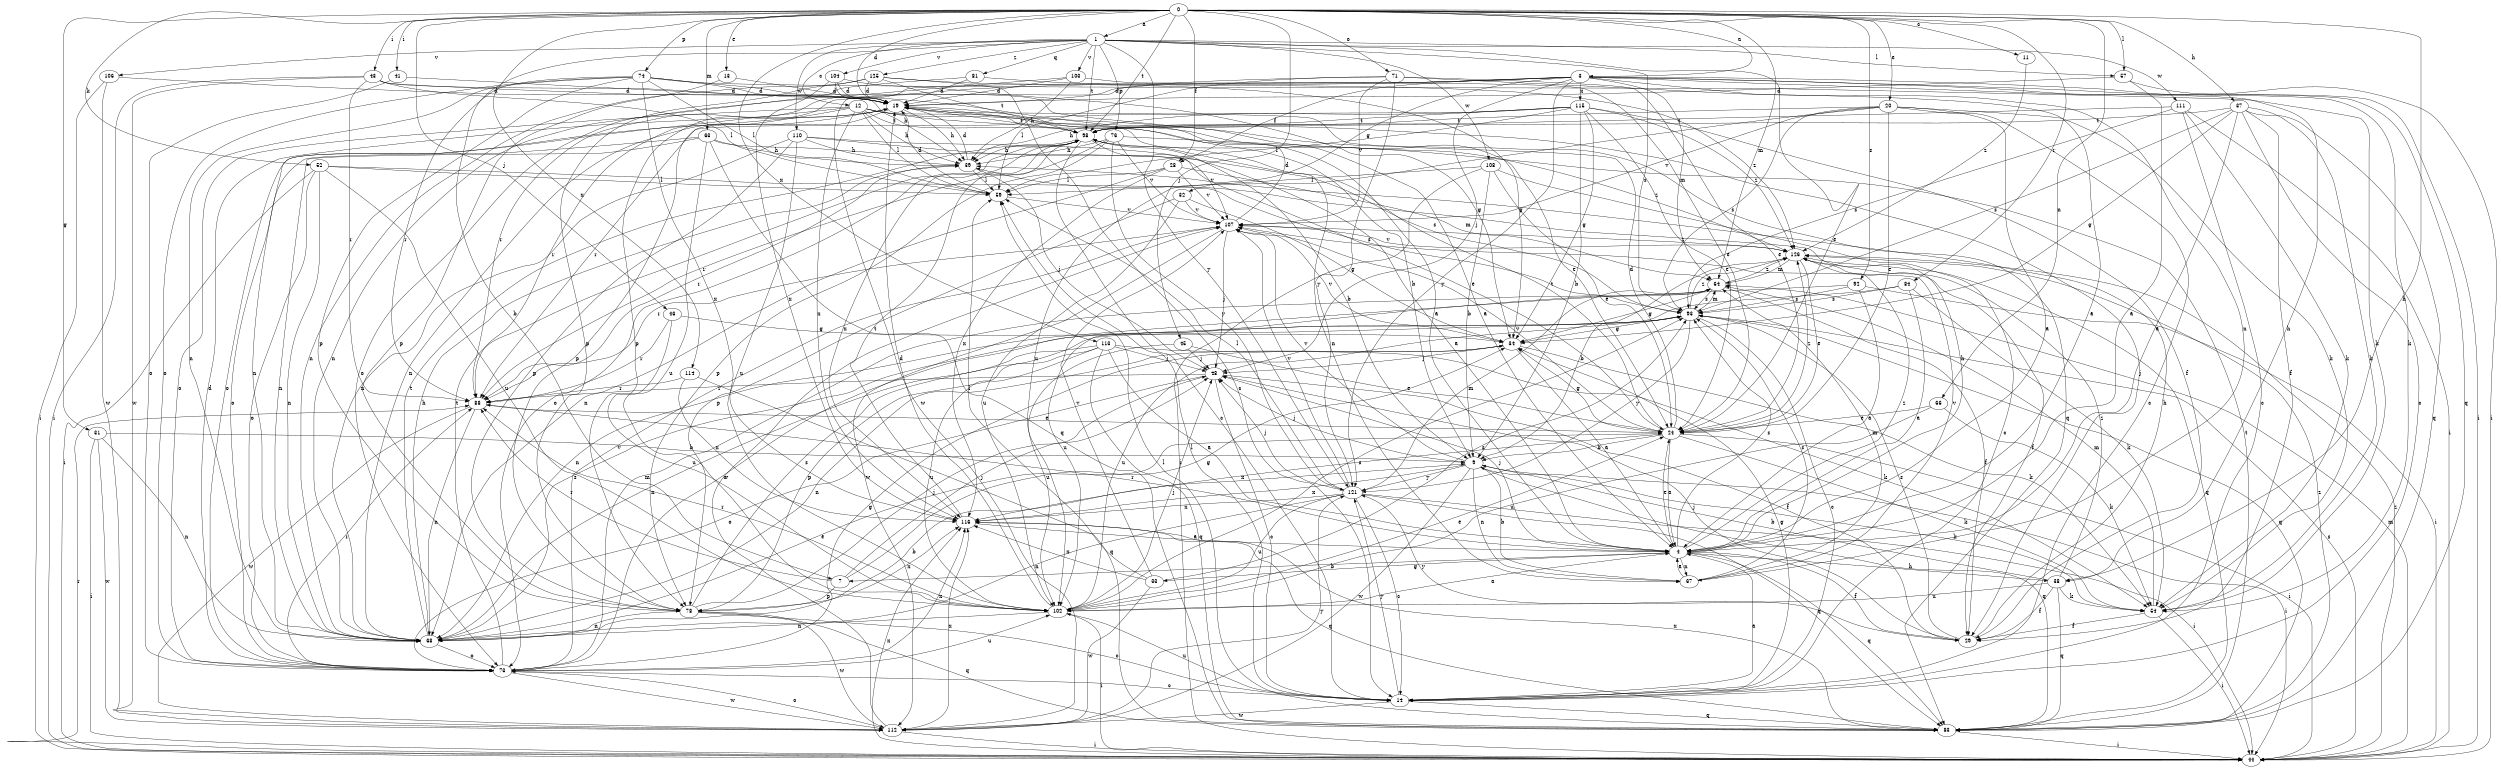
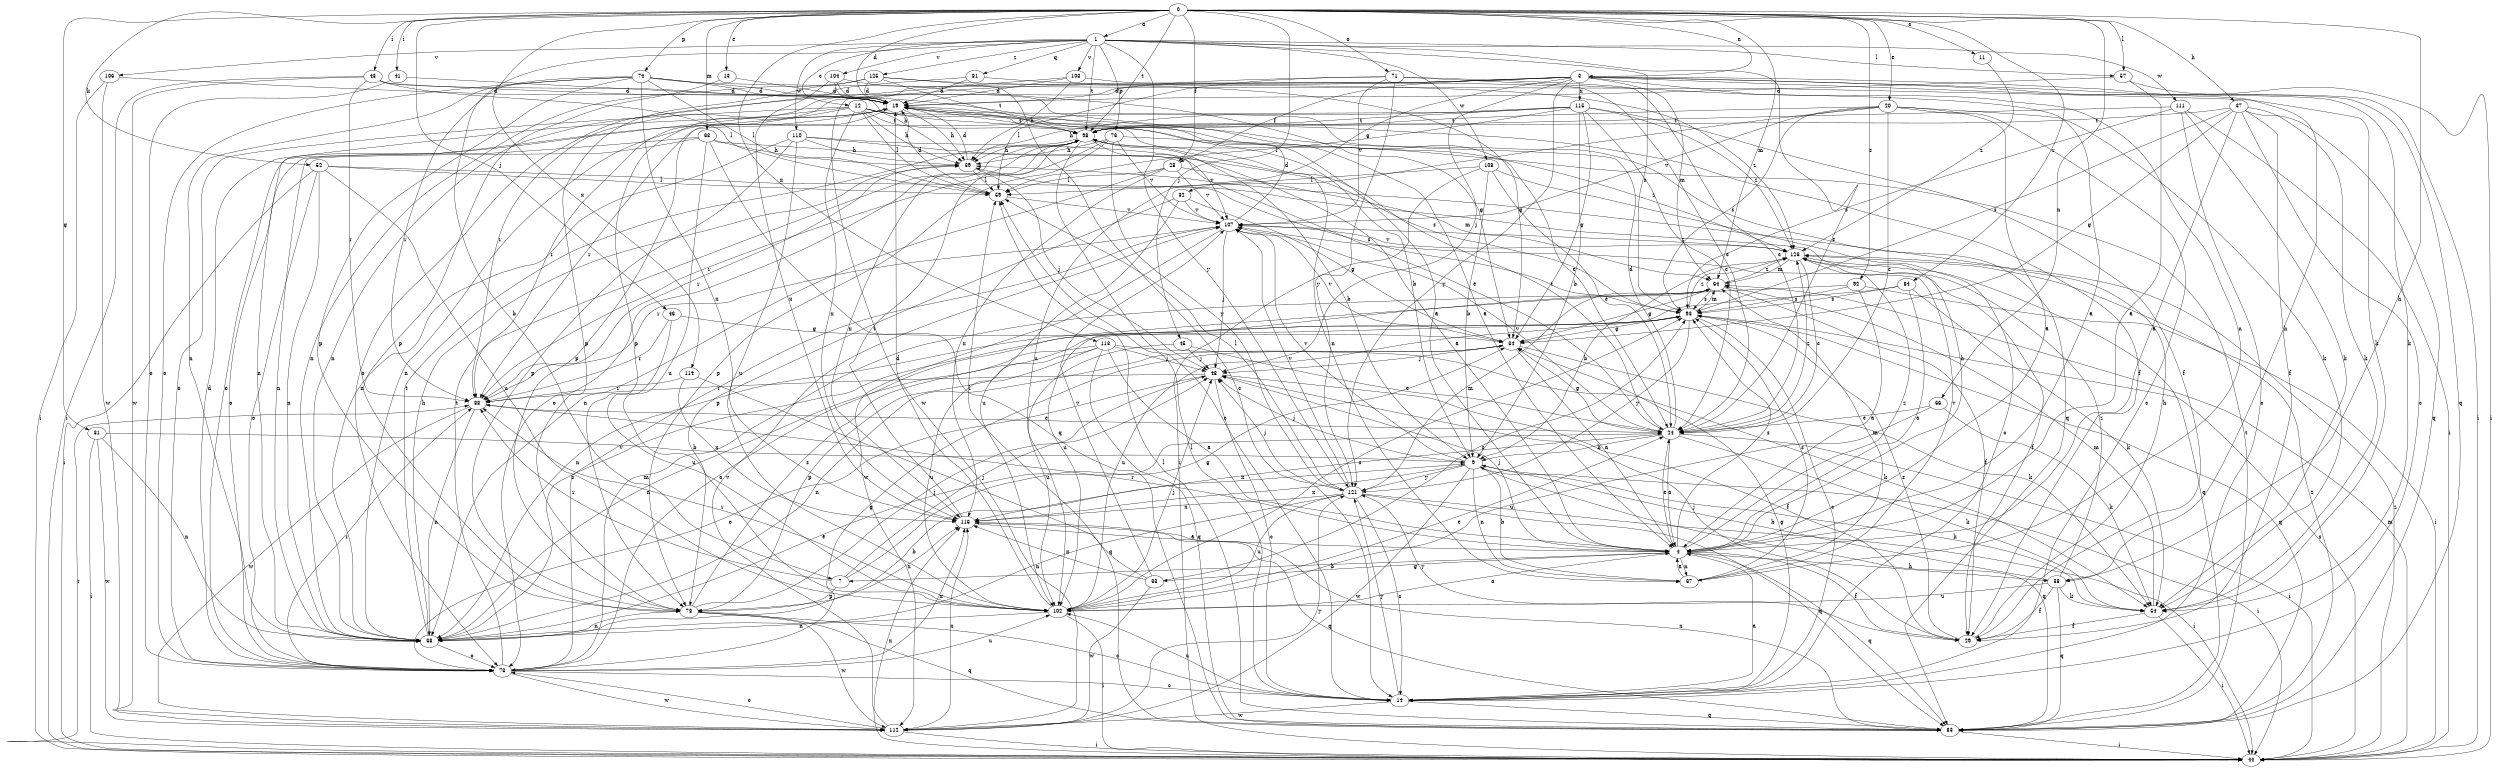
edge "12" -> "29": label "j" -> "f"
